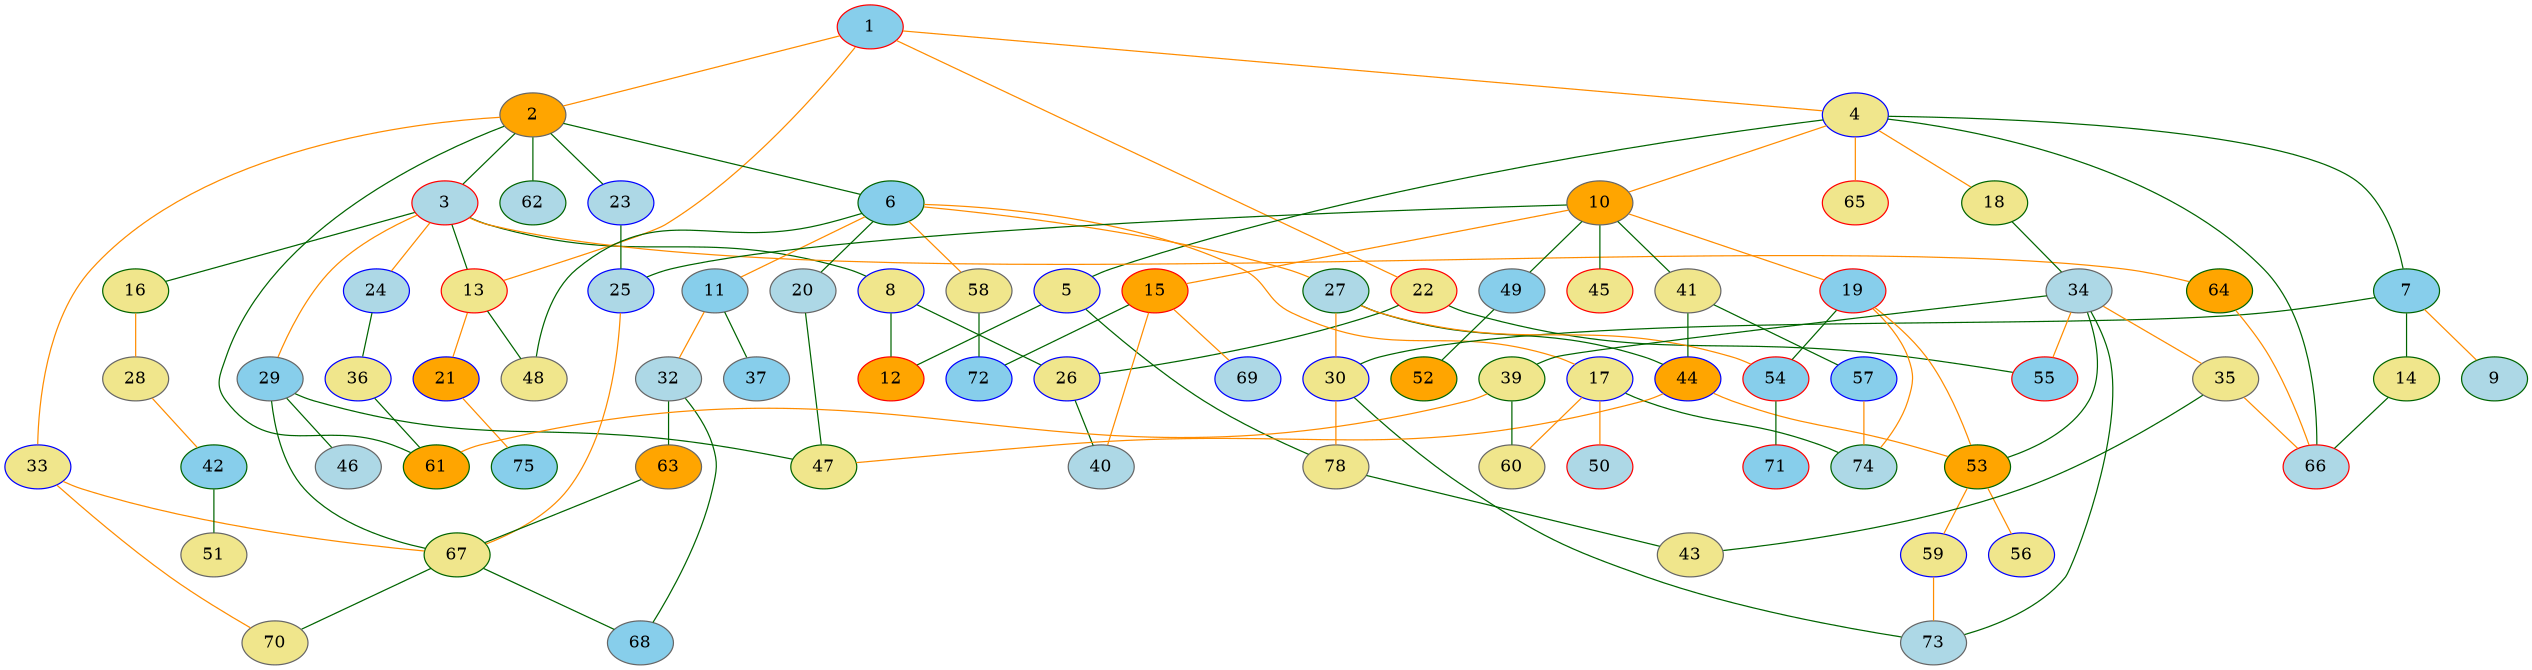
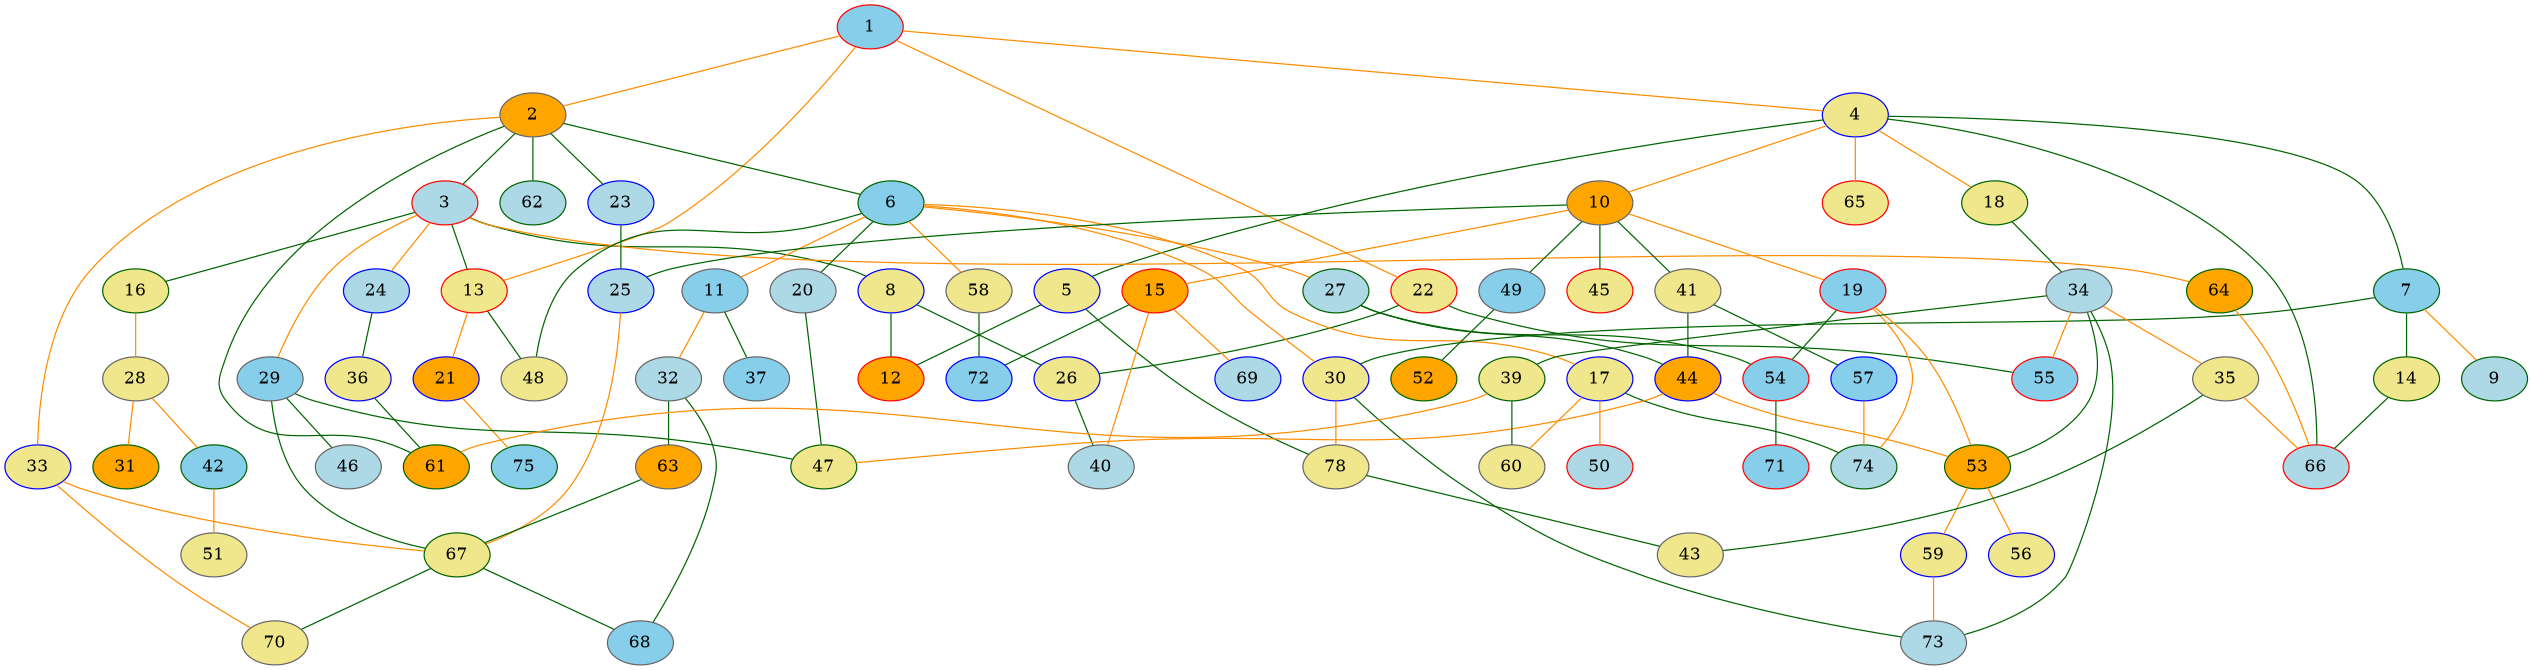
edge "27" -- "54": color darkorange -> darkgreen
edge "27" -- "30": now "6" -- "30"
node "31": added
edge "42" -- "51": color darkgreen -> darkorange
